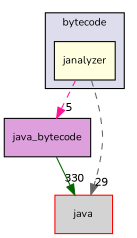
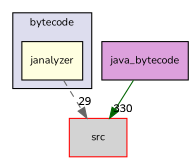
edge "janalyzer" -> "java_bytecode": removed
node "java": label "java" -> "src"
